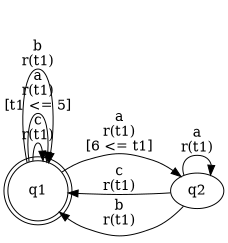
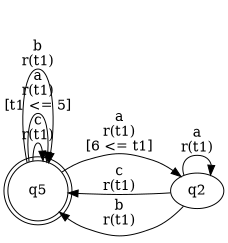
node "q1": label "q1" -> "q5"
